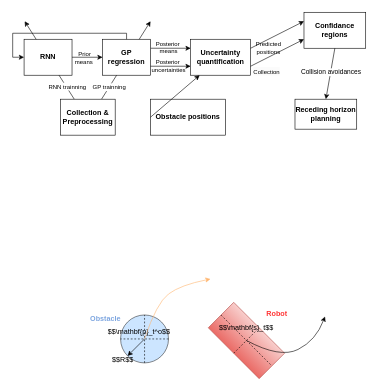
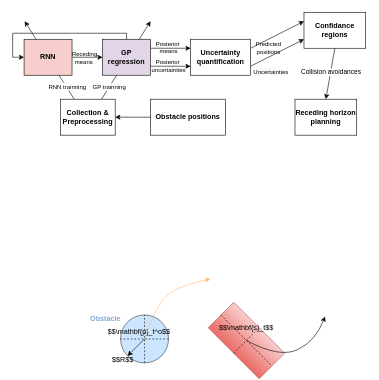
node "RNN": fillcolor #ffffff -> #f8cecc
node "Prior means": label "Prior means" -> "Receding means"
node "GP regression": fillcolor #ffffff -> #e1d5e7
node "Collection": label "Collection" -> "Uncertainties"
edge "Obstacle positions" -> "Uncertainty quantification": now "Obstacle positions" -> "Collection & Preprocessing"
node "Receding horizon planning": size 62x30 -> 62x36
node "Robot": removed
